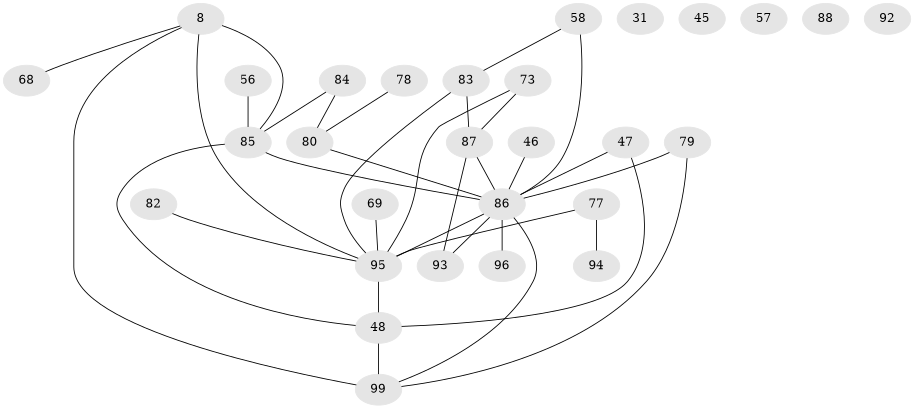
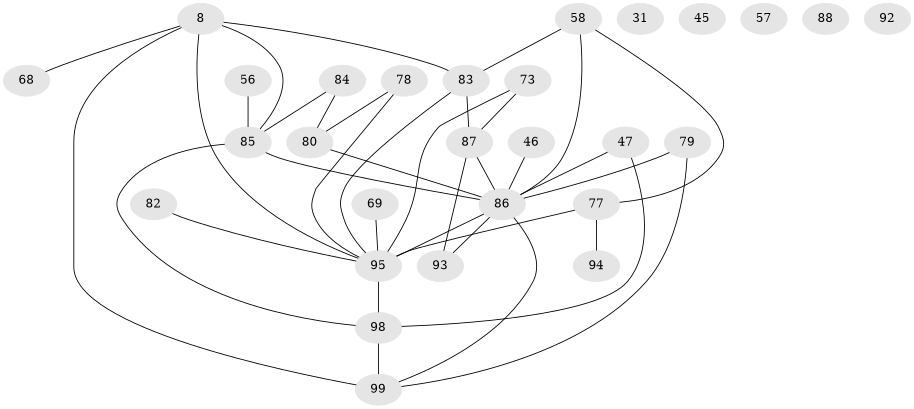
edge "8" -- "83": added
edge "58" -- "77": added
edge "78" -- "95": added
node "96": removed
node "48": label "48" -> "98"
